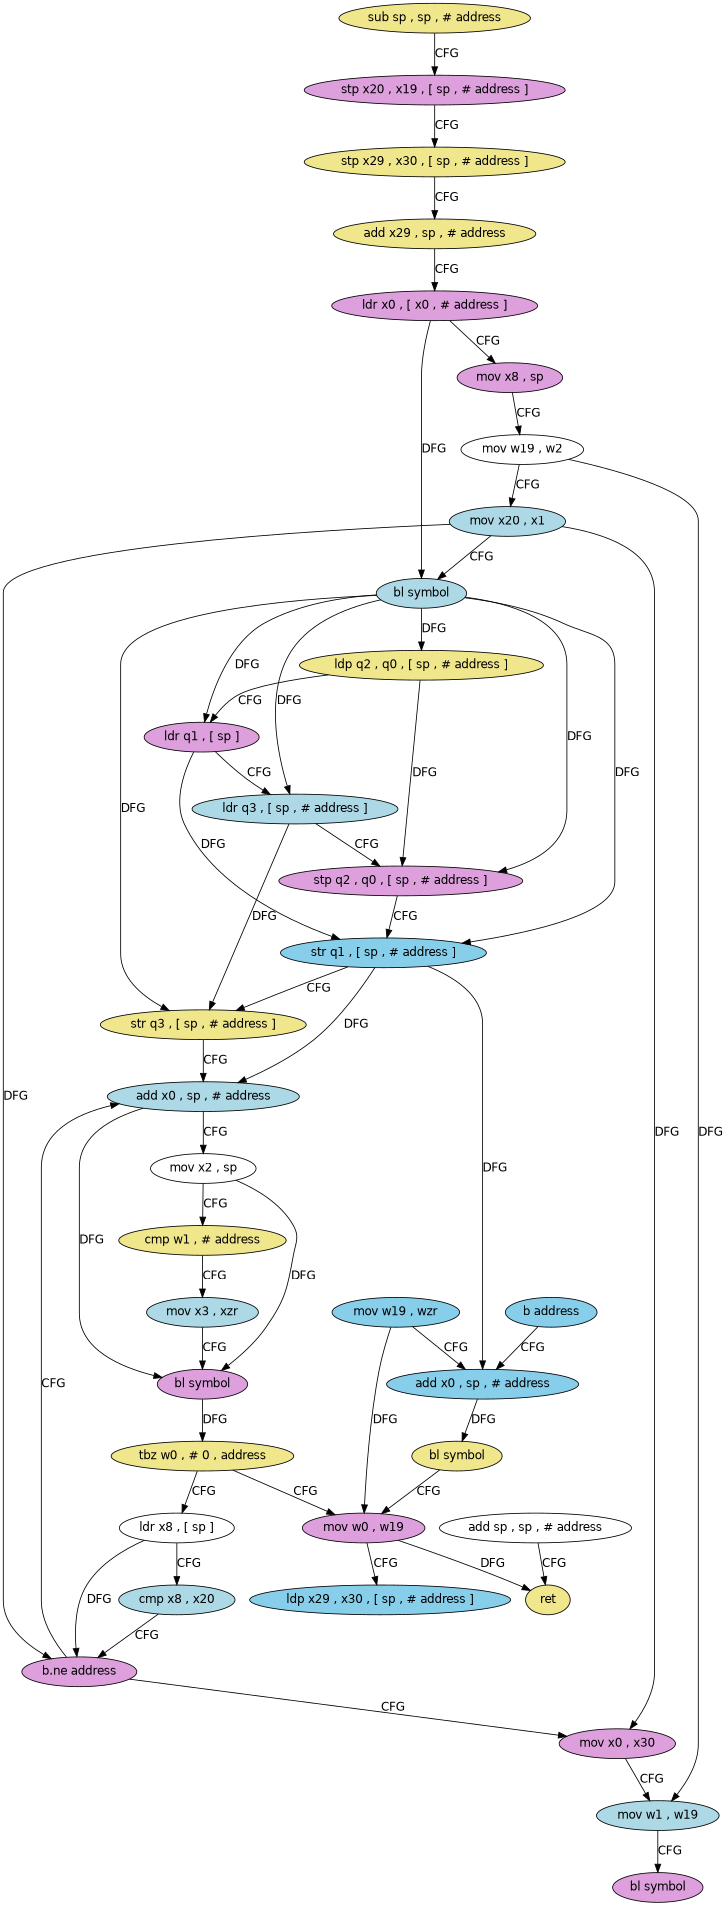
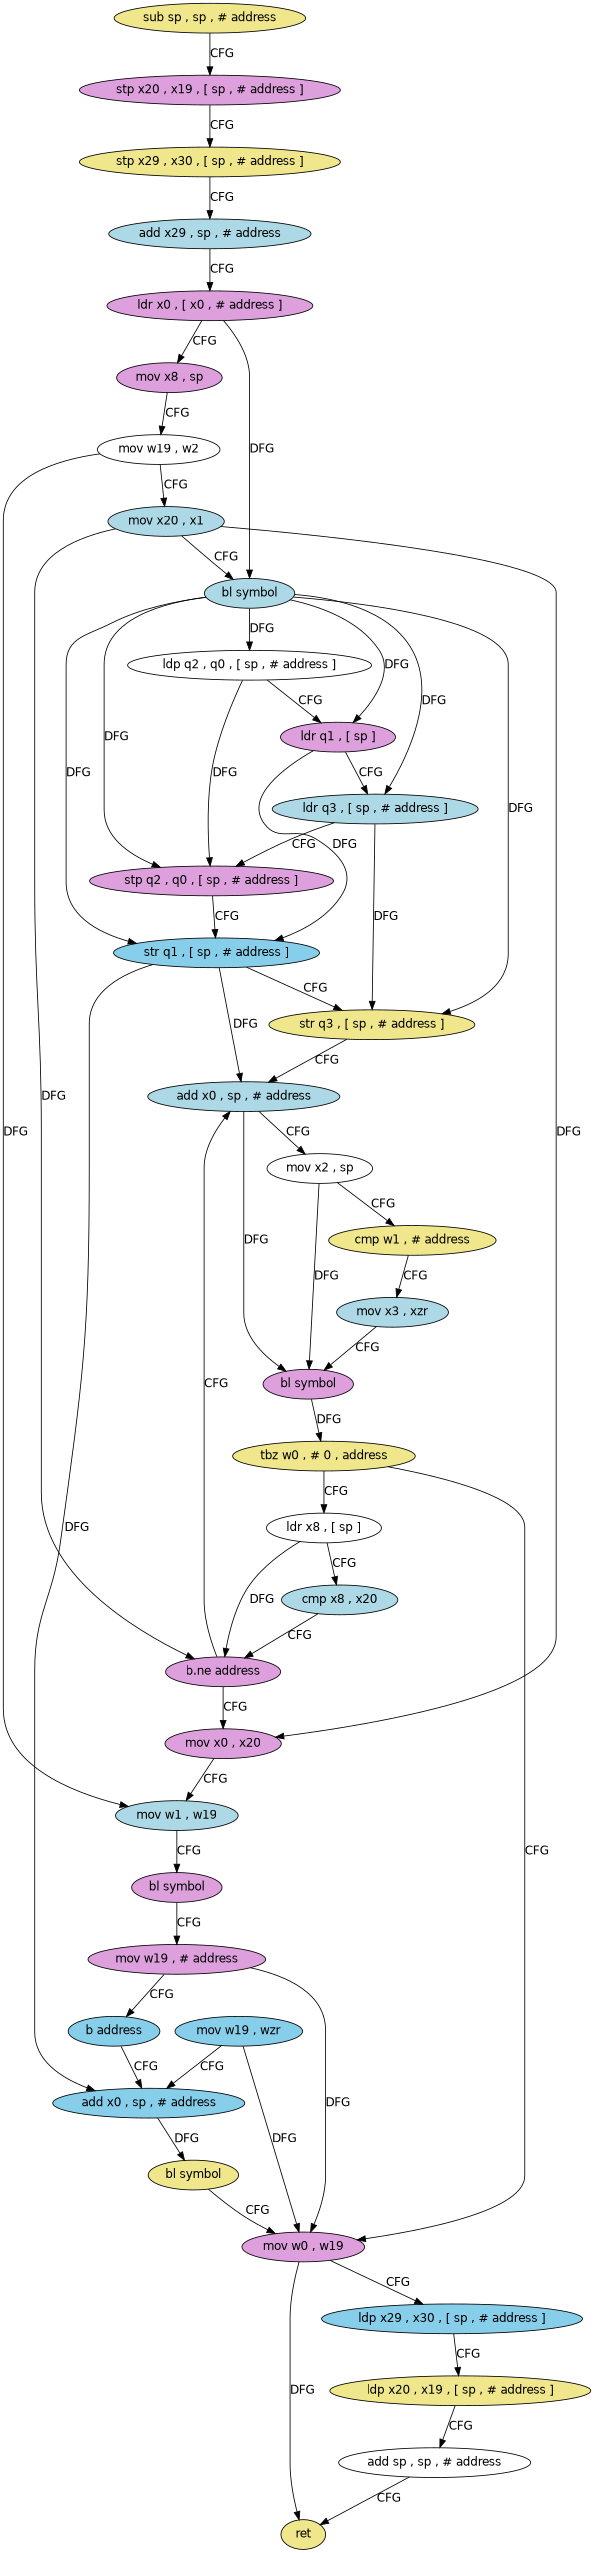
node "add x29 , sp , # address": fillcolor khaki -> lightblue
node "ldp q2 , q0 , [ sp , # address ]": fillcolor khaki -> white
node "mov x0 , x30": label "mov x0 , x30" -> "mov x0 , x20"
node "mov w19 , # address": added
node "ldp x20 , x19 , [ sp , # address ]": added
